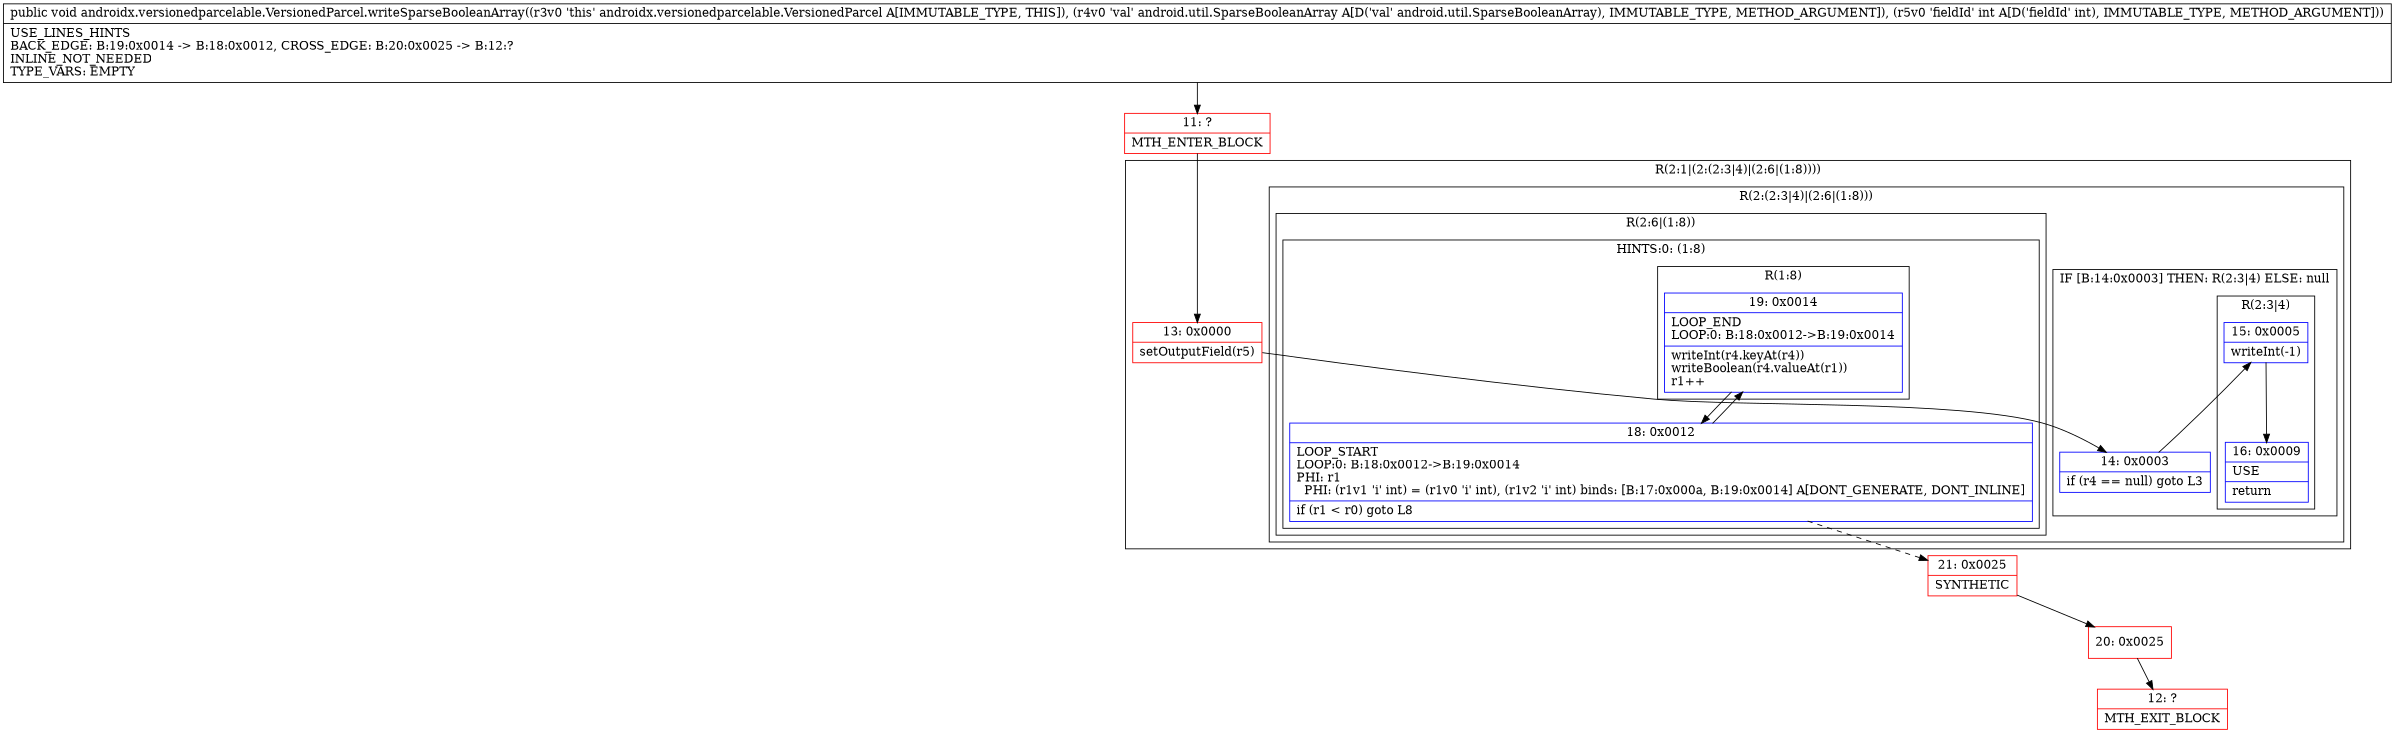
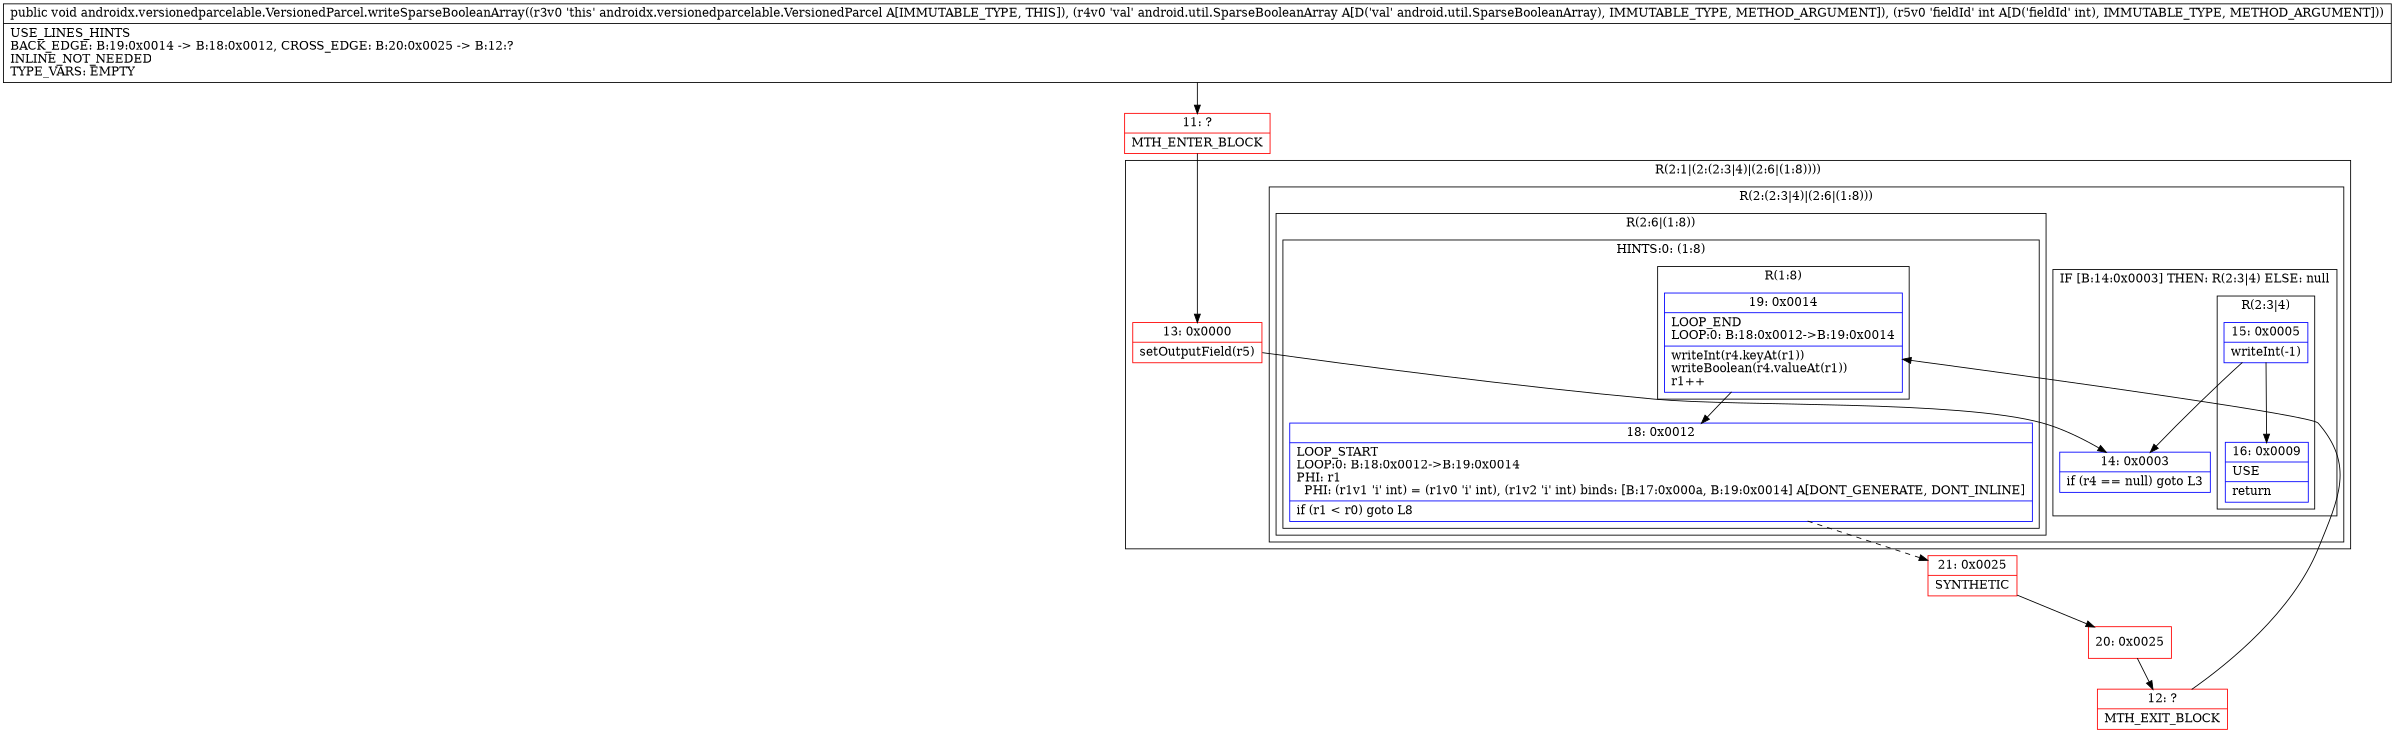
node "19: 0x0014": text "writeInt(r4.keyAt(r4))" -> "writeInt(r4.keyAt(r1))"
edge "18: 0x0012" -> "19: 0x0014": now "12: ?" -> "19: 0x0014"
edge "14: 0x0003" -> "15: 0x0005": reversed
